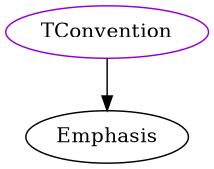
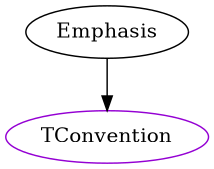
edge "TConvention" -> "Emphasis": reversed
